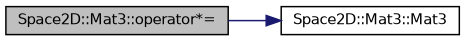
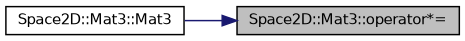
edge "Space2D::Mat3::operator*=" -> "Space2D::Mat3::Mat3": reversed
